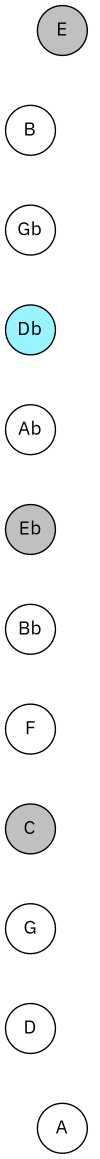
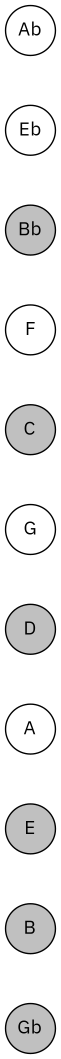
node "B": fillcolor white -> gray
node "Gb": fillcolor white -> gray
node "Db": removed
node "Eb": fillcolor gray -> white
node "Bb": fillcolor white -> gray
node "D": fillcolor white -> gray
